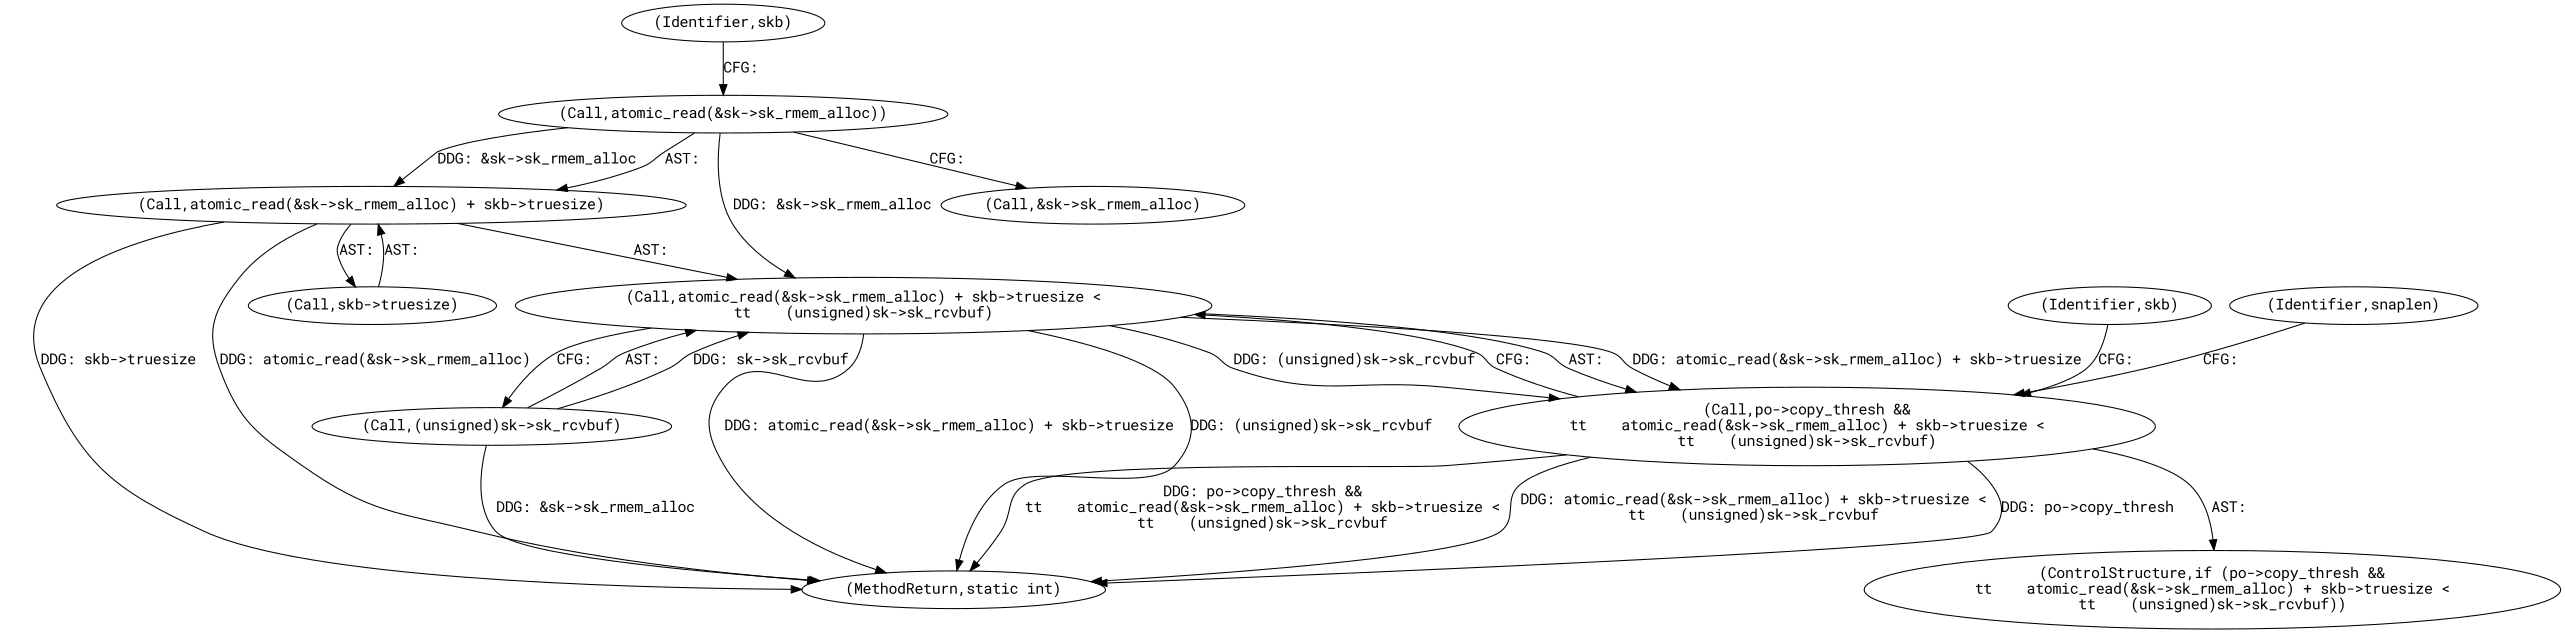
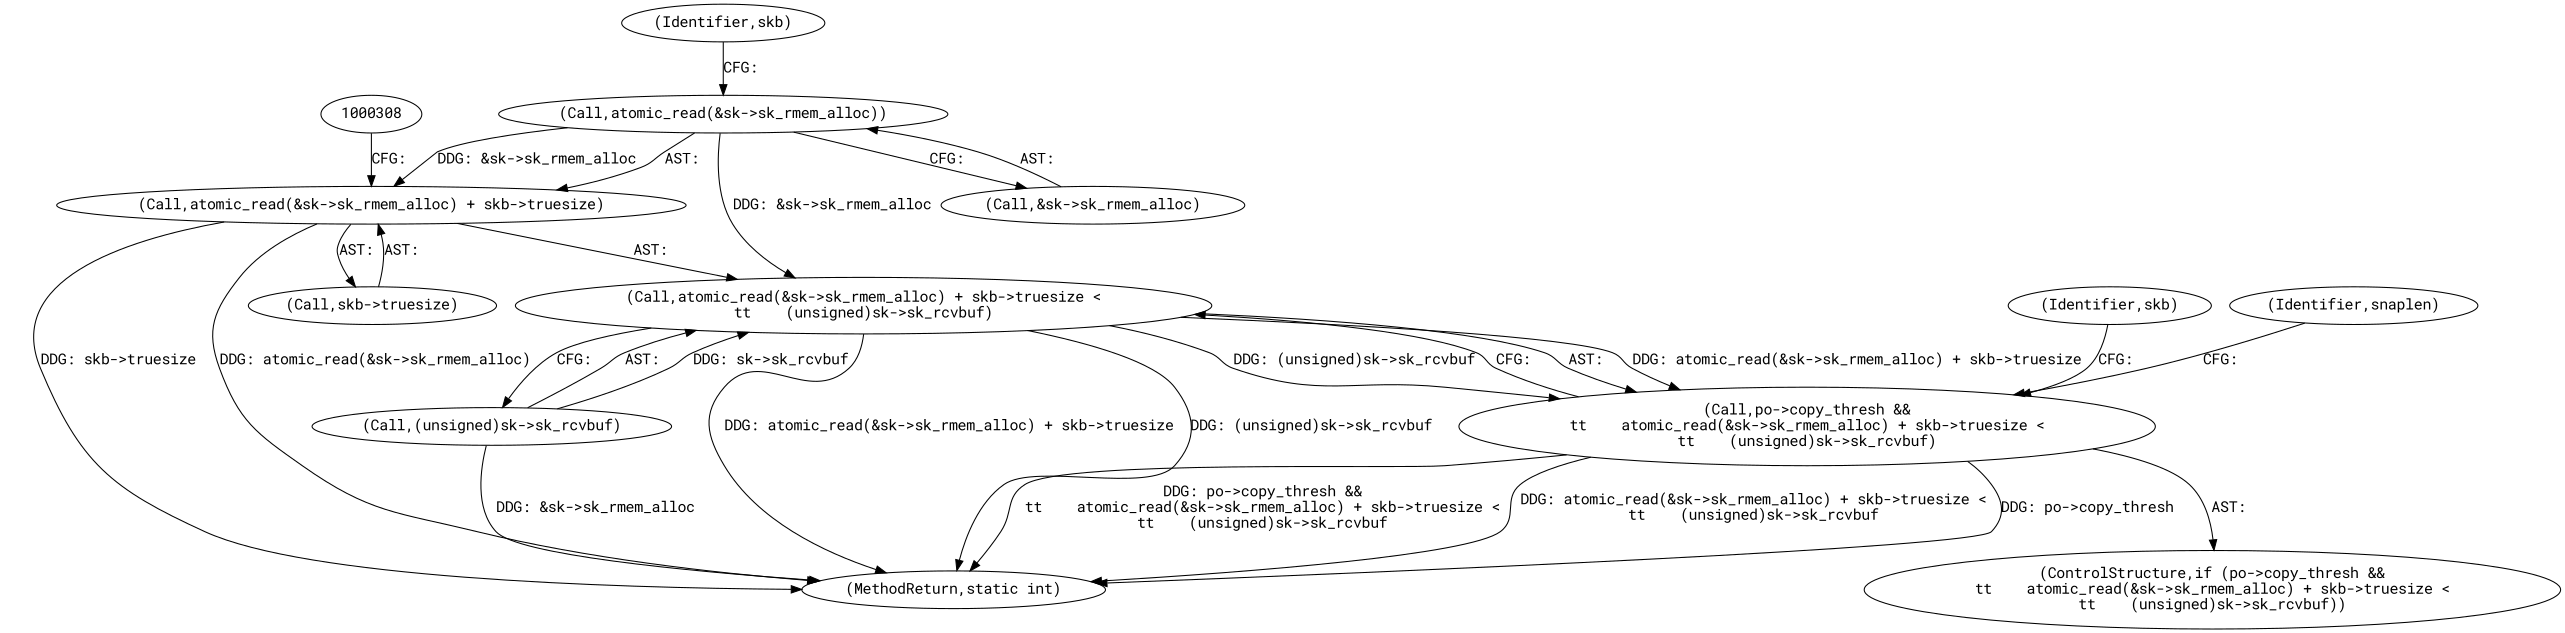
node "1000308": added
edge "(Call,&sk->sk_rmem_alloc)" -> "(Call,atomic_read(&sk->sk_rmem_alloc))": added, label "AST:"
